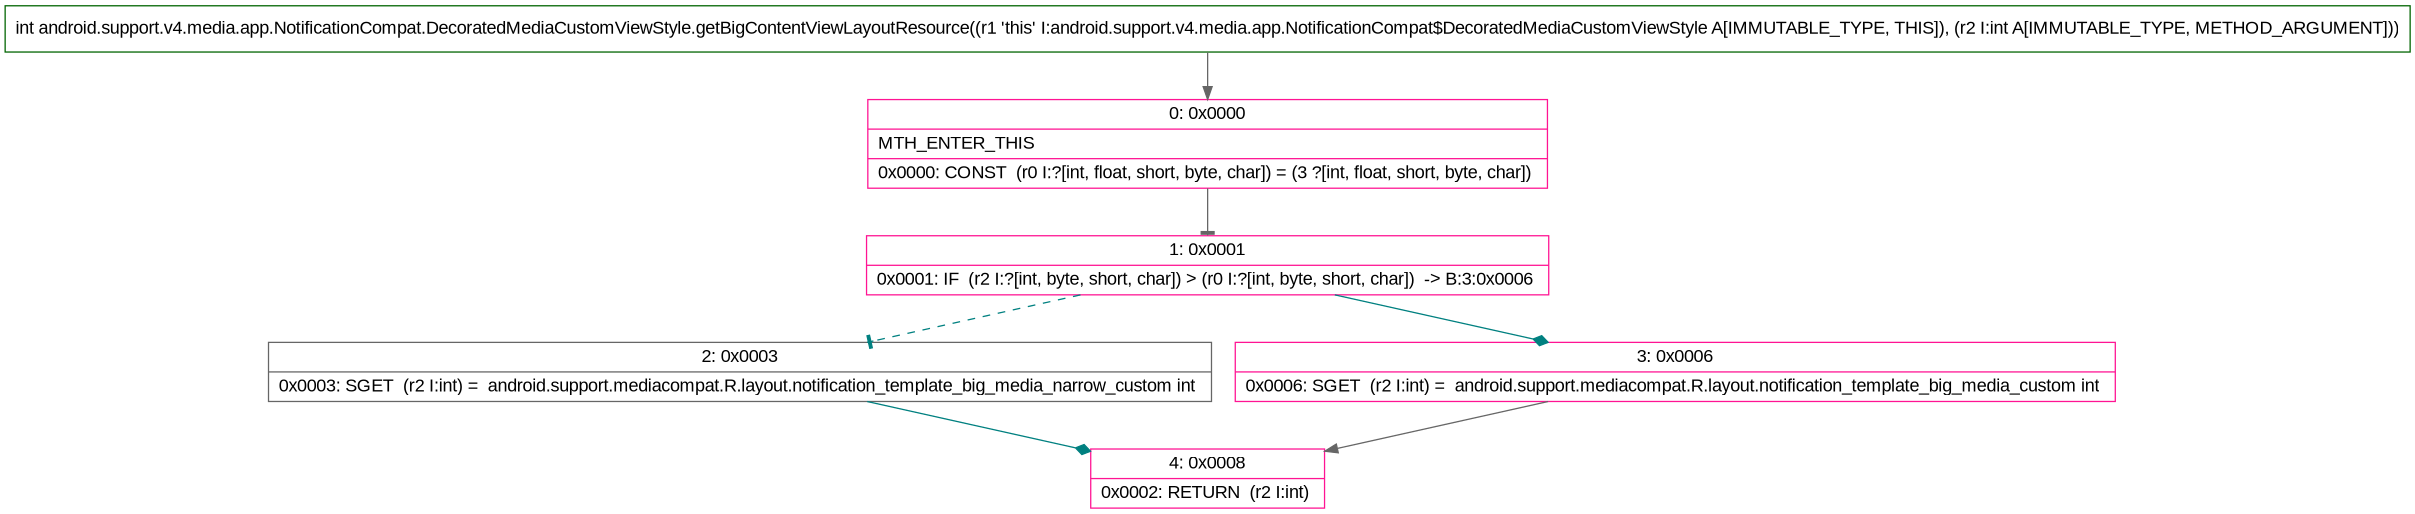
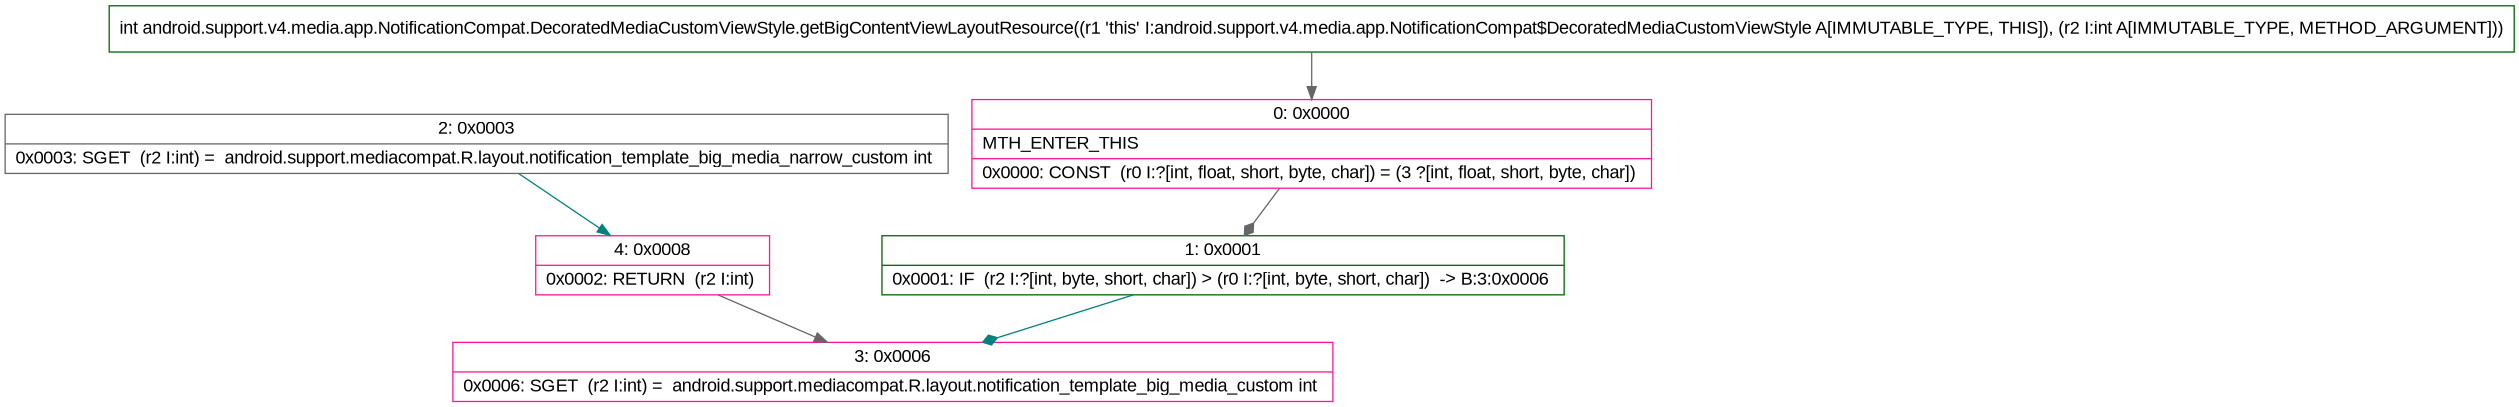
edge "0: 0x0000" -> "1: 0x0001": arrowhead tee -> diamond
node "1: 0x0001": color deeppink -> darkgreen
edge "1: 0x0001" -> "2: 0x0003": removed
edge "2: 0x0003" -> "4: 0x0008": arrowhead diamond -> normal
edge "3: 0x0006" -> "4: 0x0008": reversed
